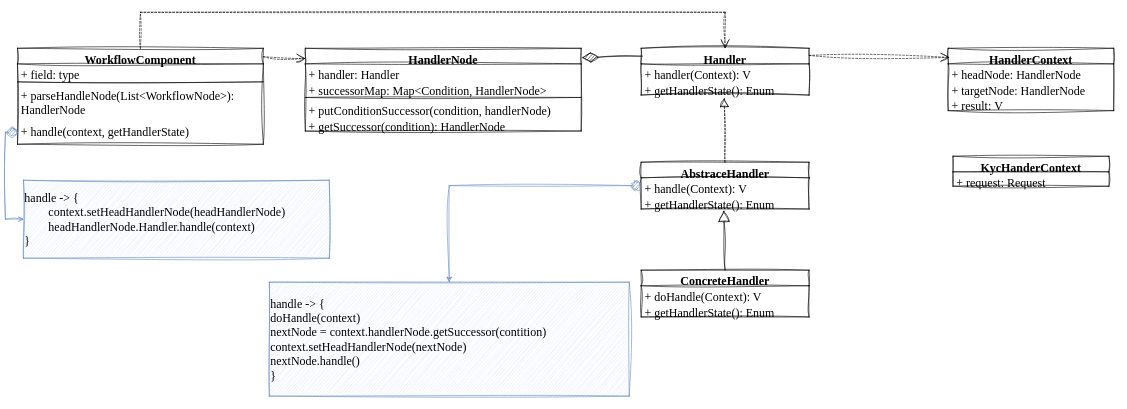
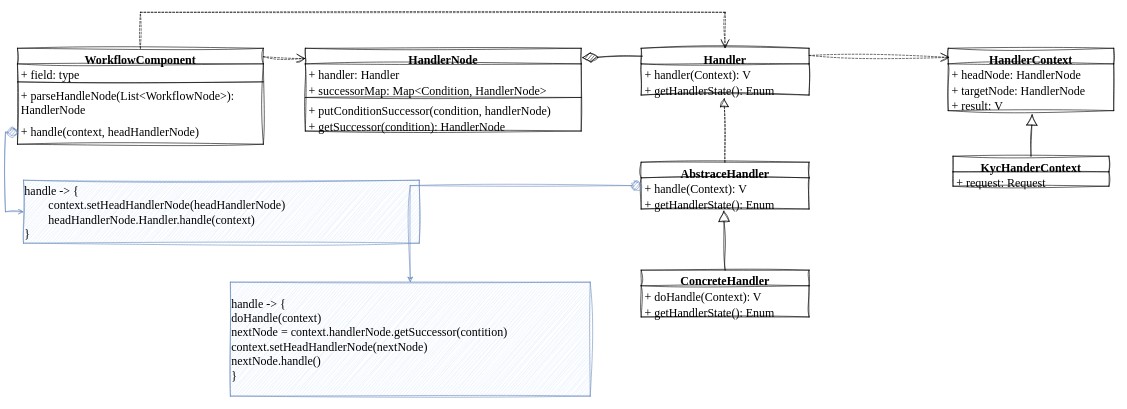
node "+ handle(context, getHandlerState)": label "+ handle(context, getHandlerState)" -> "+ handle(context, headHandlerNode)"
edge "KycHanderContext" -> "+ result: V": added
node "handle -> { context.setHeadHandlerNode(headHandlerNode) headHandlerNode.Handler.handle(context) }": size 306x78 -> 396x63
node "handle -> { doHandle(context) nextNode = context.handlerNode.getSuccessor(contition) context.setHeadHandlerNode(nextNode) nextNode.handle() }": moved (449, 339) -> (410, 339)
